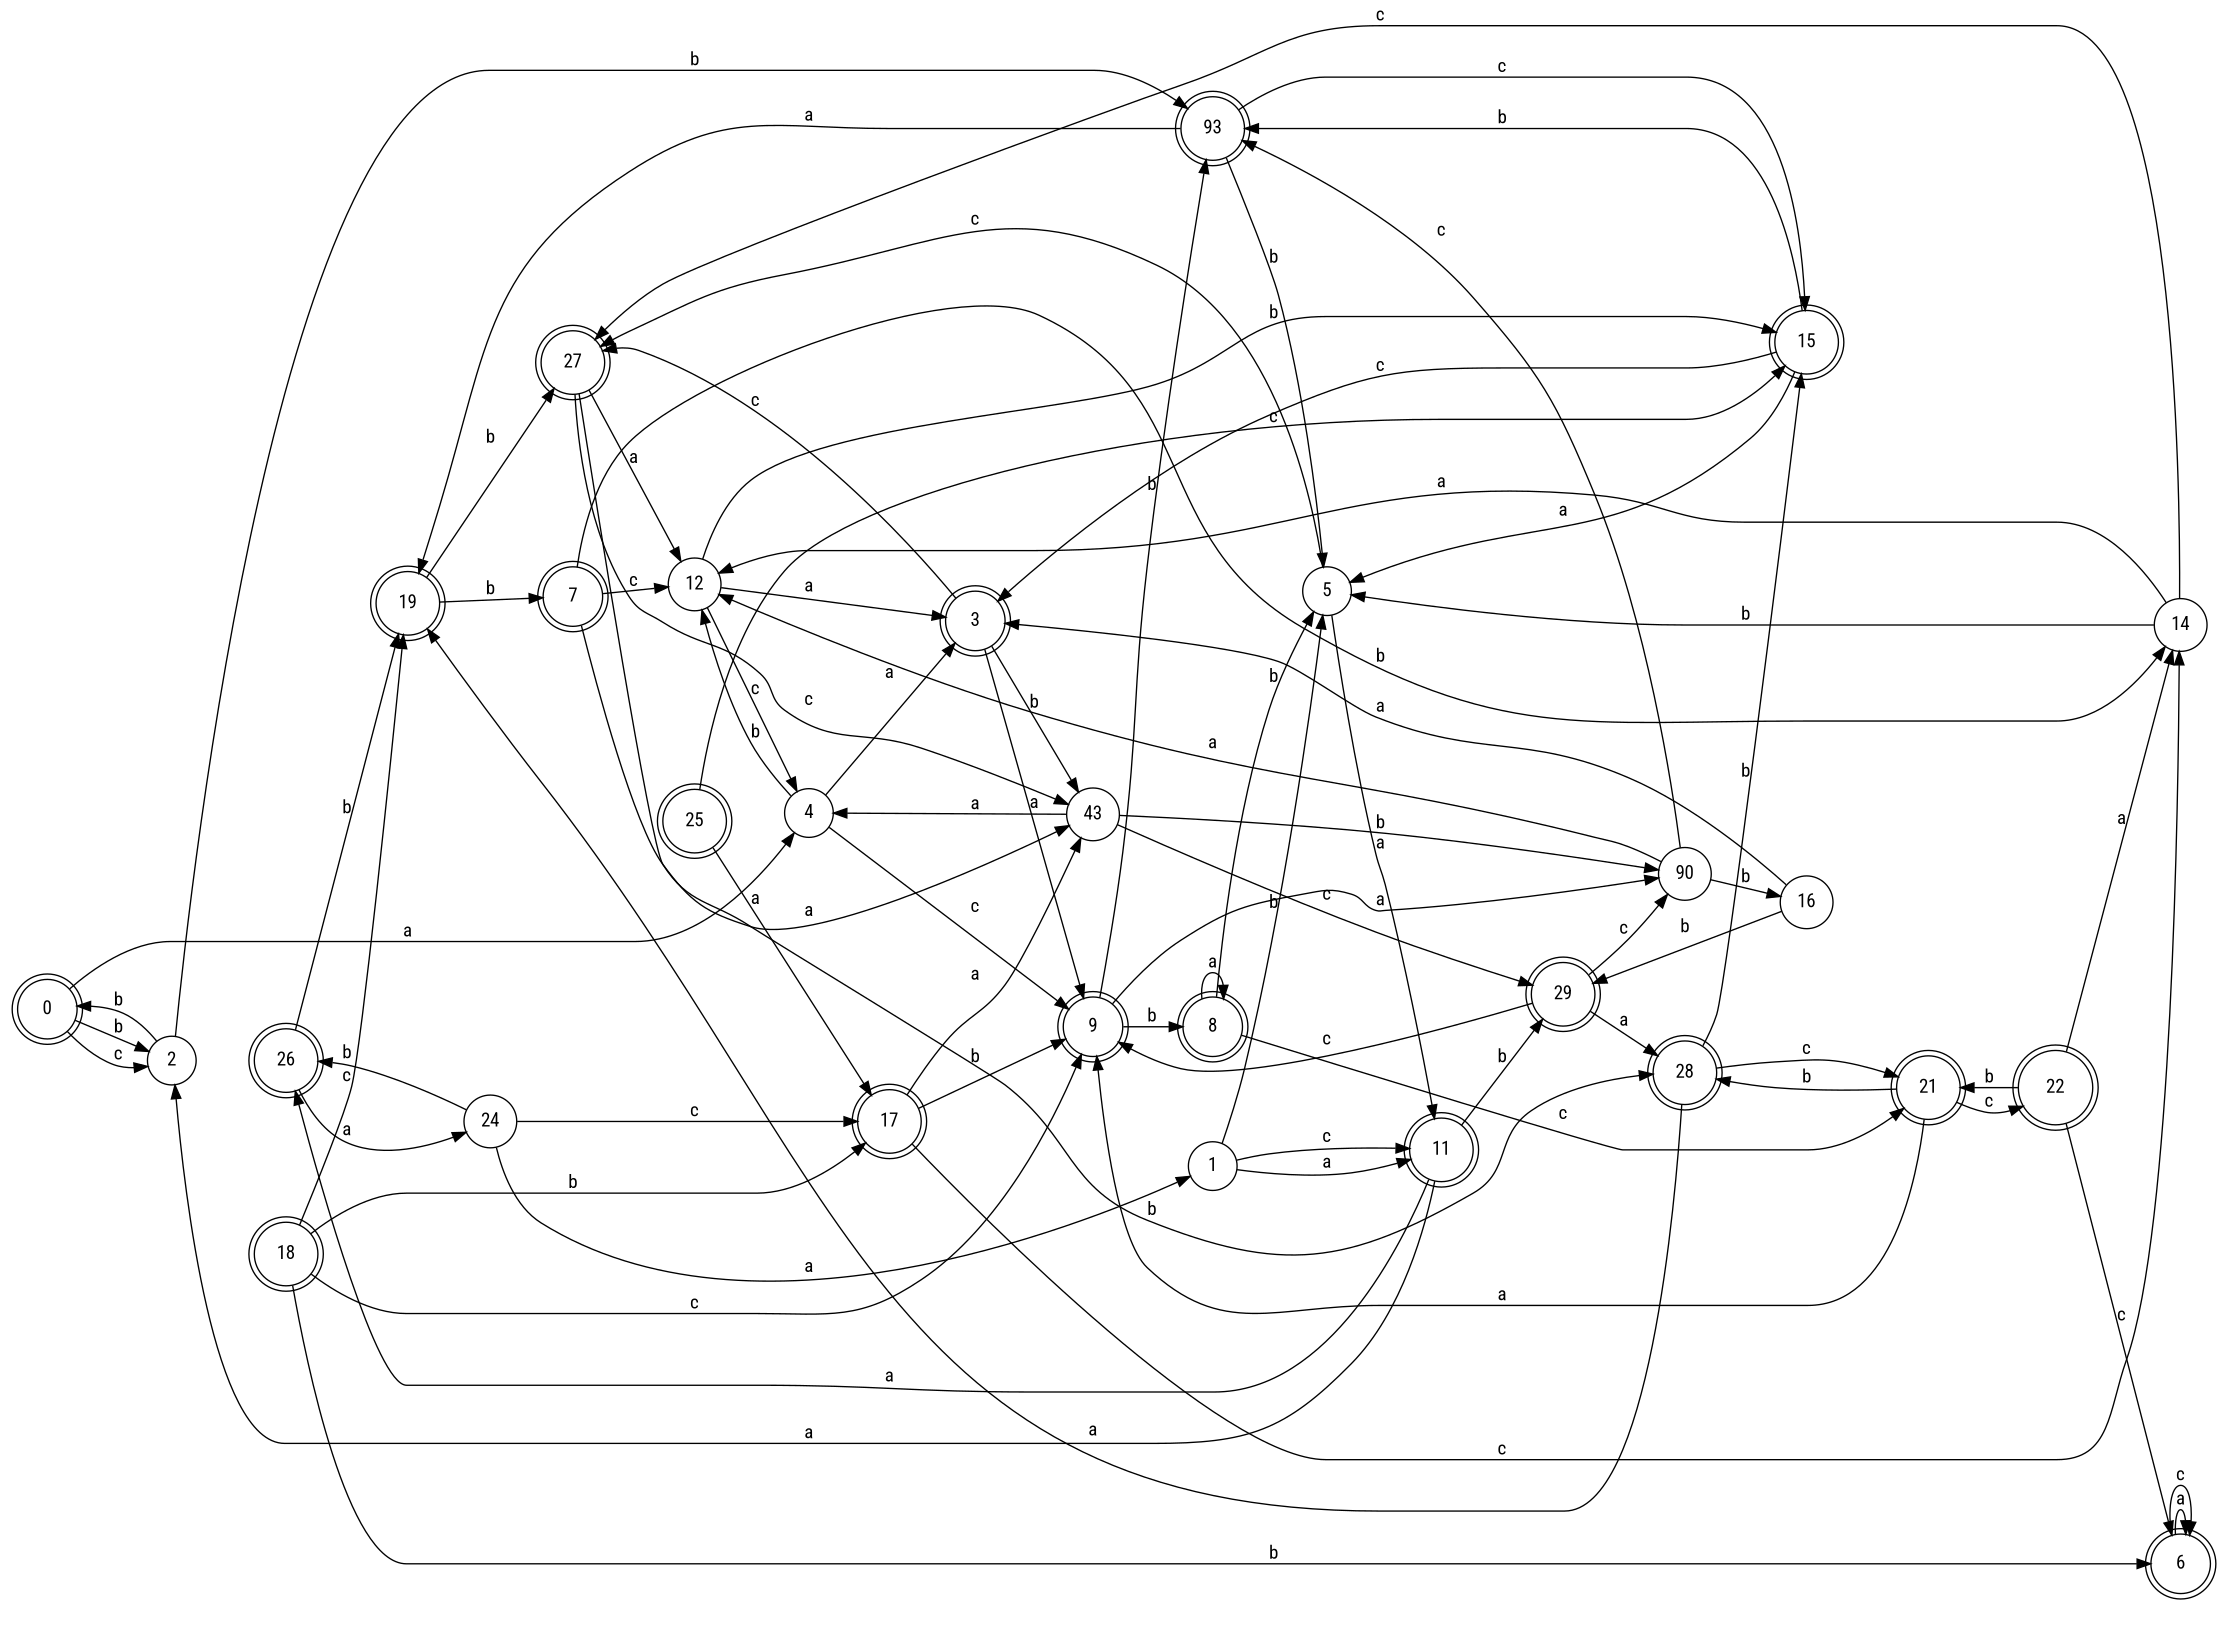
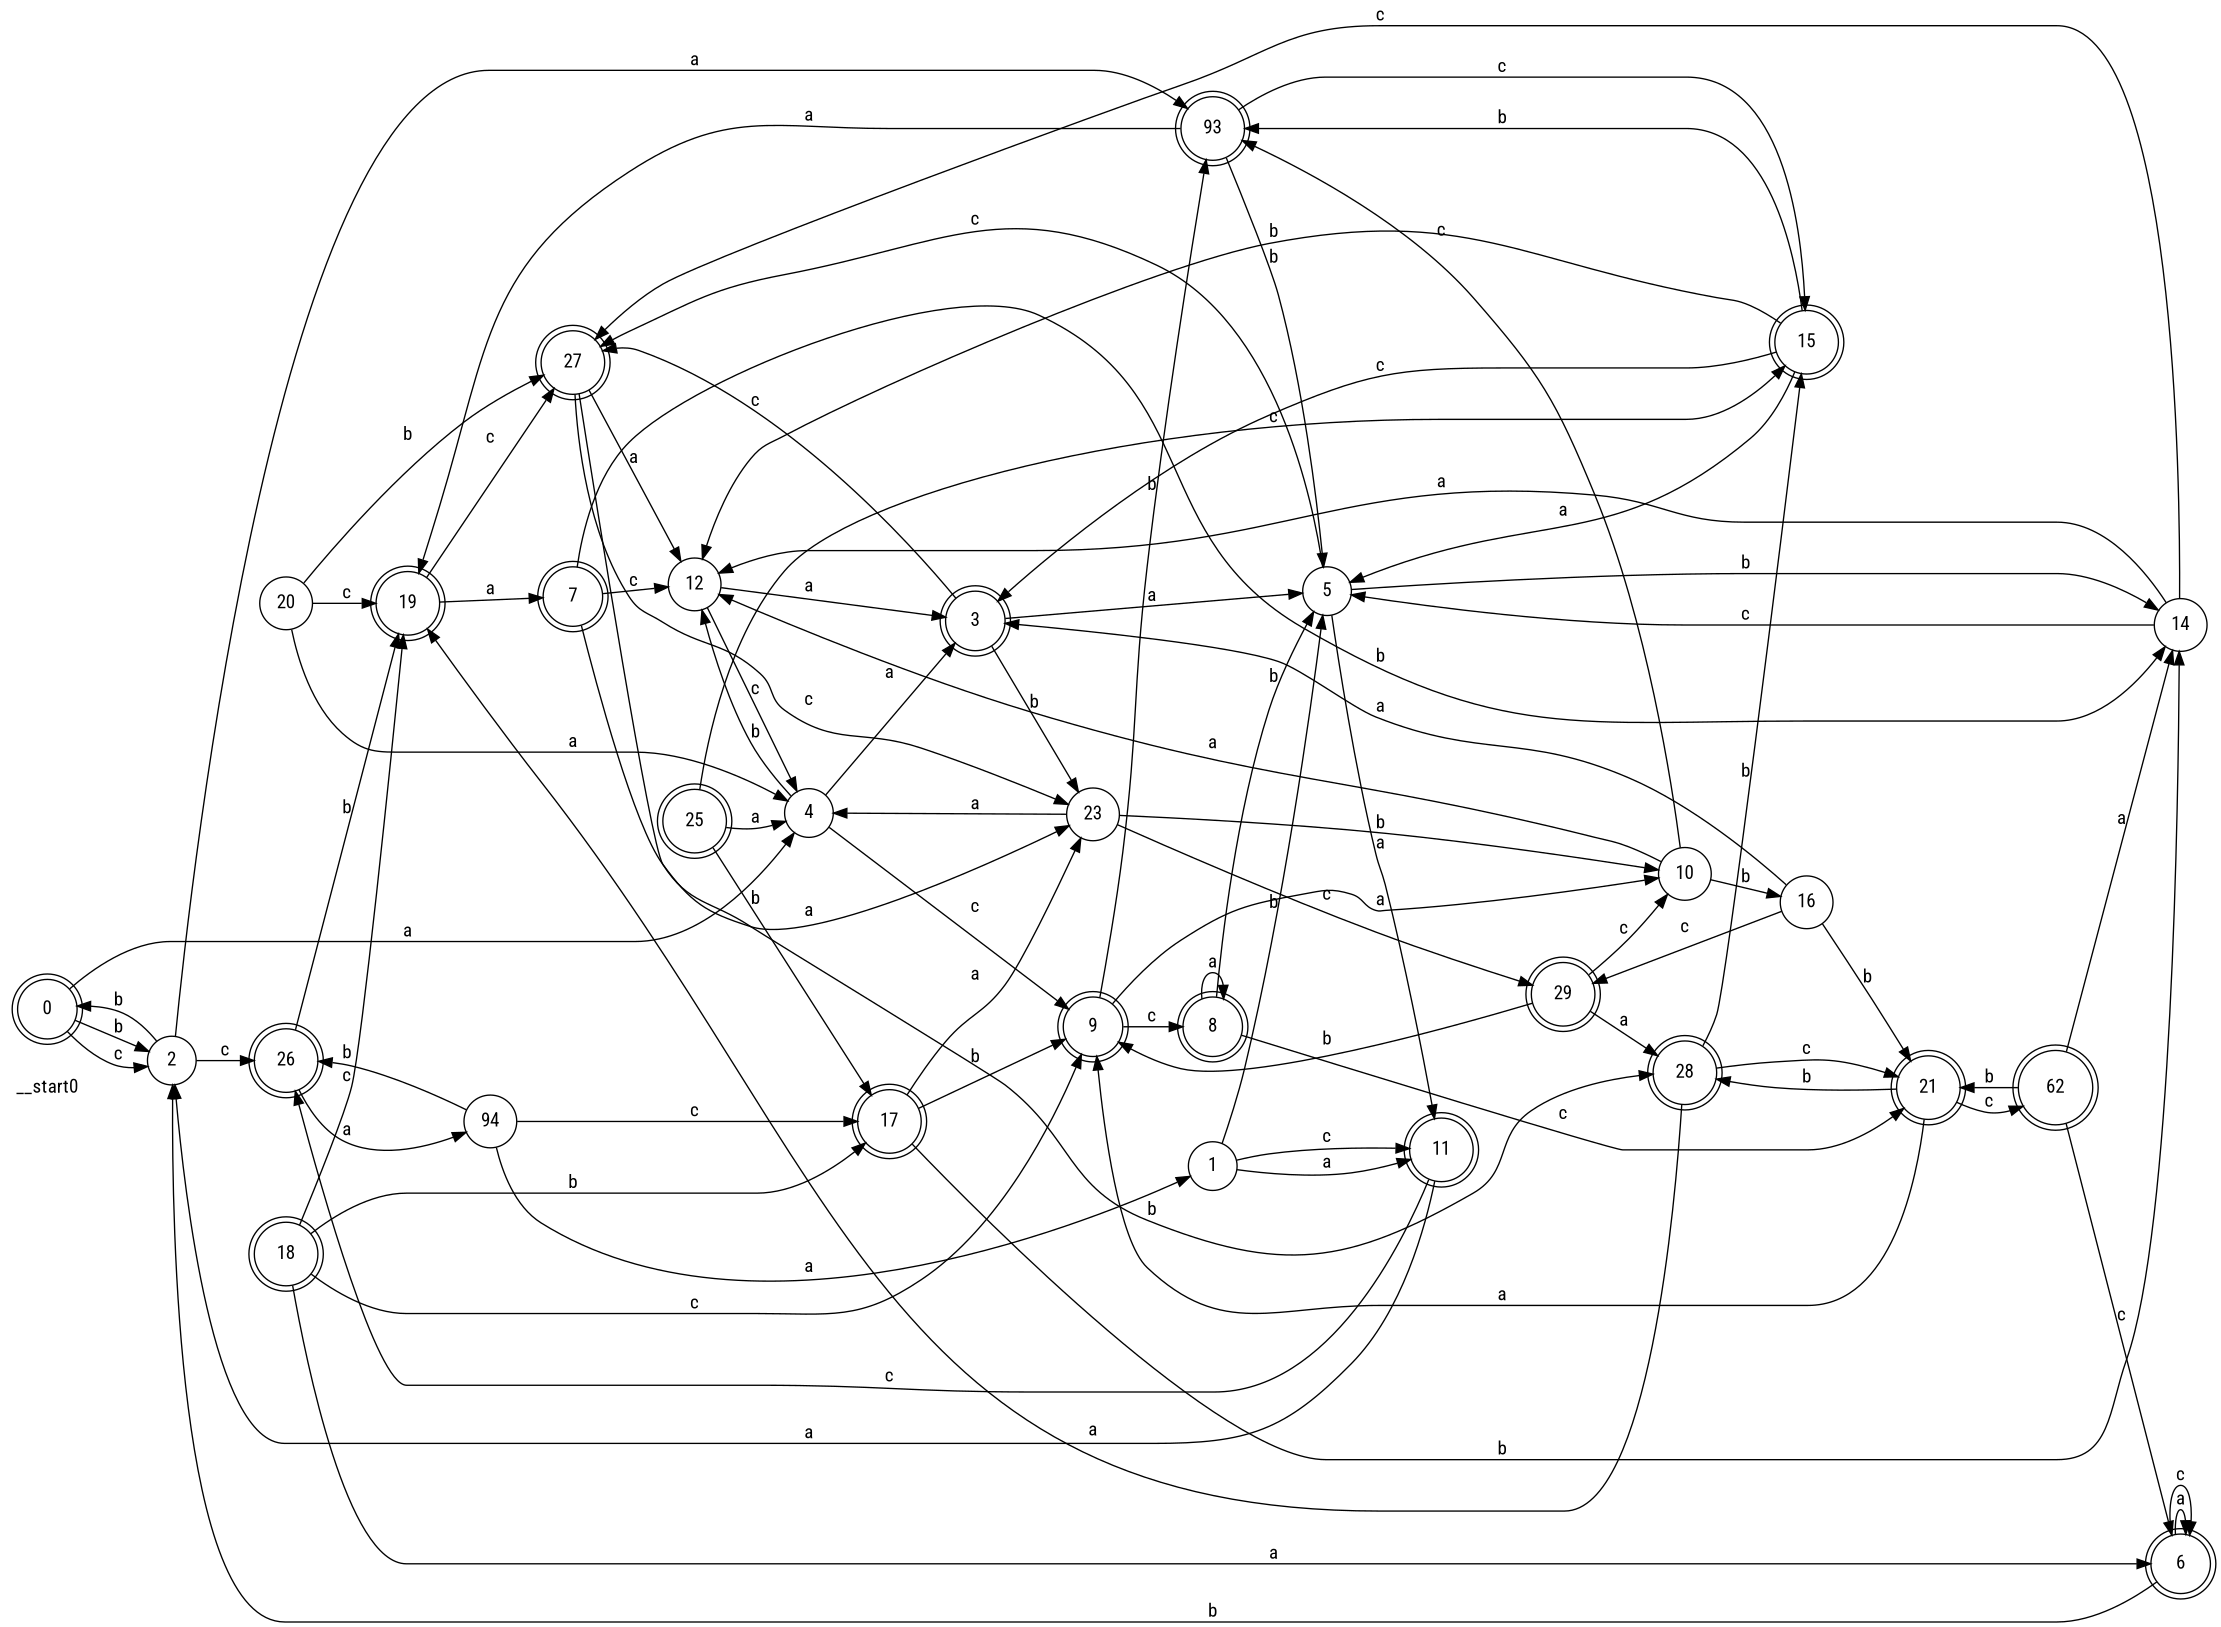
edge "2" -> "93": label "b" -> "a"
edge "12" -> "15": reversed
edge "19" -> "27": label "b" -> "c"
edge "5" -> "14": added, label "b"
edge "19" -> "7": label "b" -> "a"
node "20": added
edge "14" -> "5": label "b" -> "c"
node "43": label "43" -> "23"
edge "3" -> "9": now "3" -> "5"
edge "25" -> "4": added, label "a"
node "90": label "90" -> "10"
edge "25" -> "17": label "a" -> "b"
edge "16" -> "29": label "b" -> "c"
edge "16" -> "21": added, label "b"
edge "9" -> "8": label "b" -> "c"
edge "29" -> "9": label "c" -> "b"
edge "2" -> "26": added, label "c"
edge "11" -> "29": removed, label "b"
node "__start0": added
node "22": label "22" -> "62"
node "24": label "24" -> "94"
edge "11" -> "26": label "a" -> "c"
edge "17" -> "14": label "c" -> "b"
edge "18" -> "6": label "b" -> "a"
edge "6" -> "2": added, label "b"
